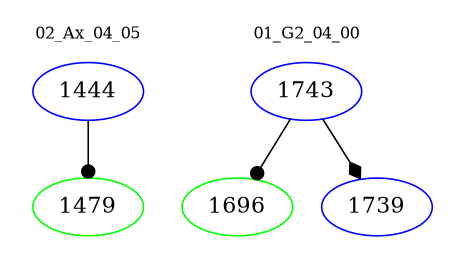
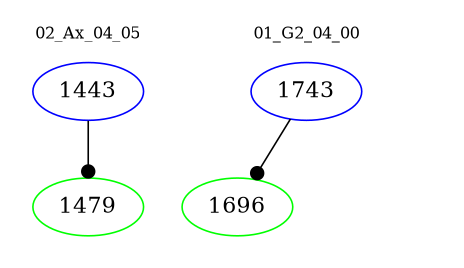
node "1444": label "1444" -> "1443"
node "1739": removed
